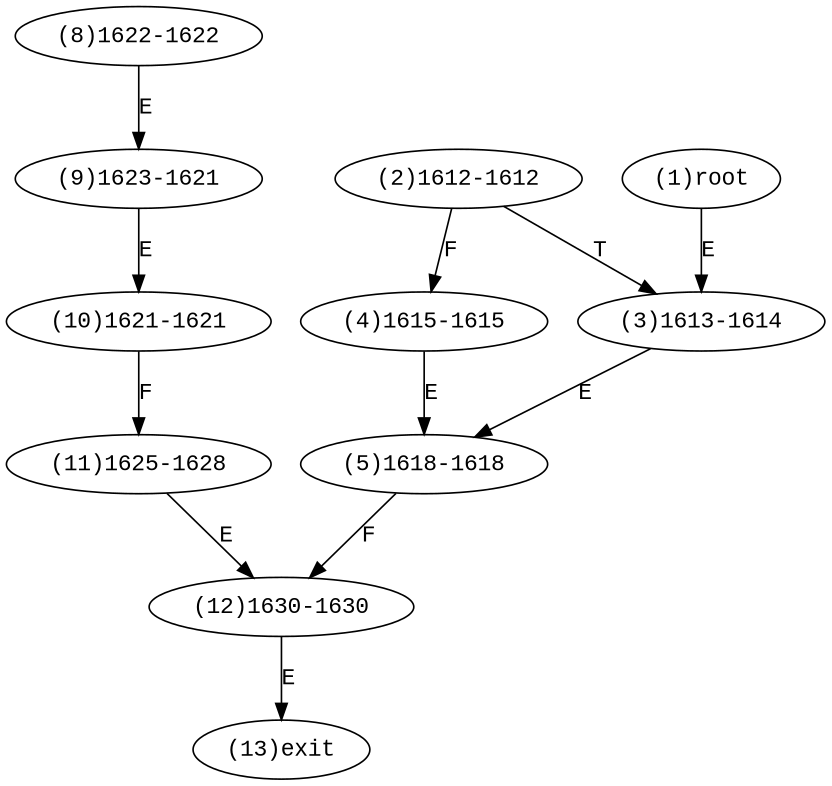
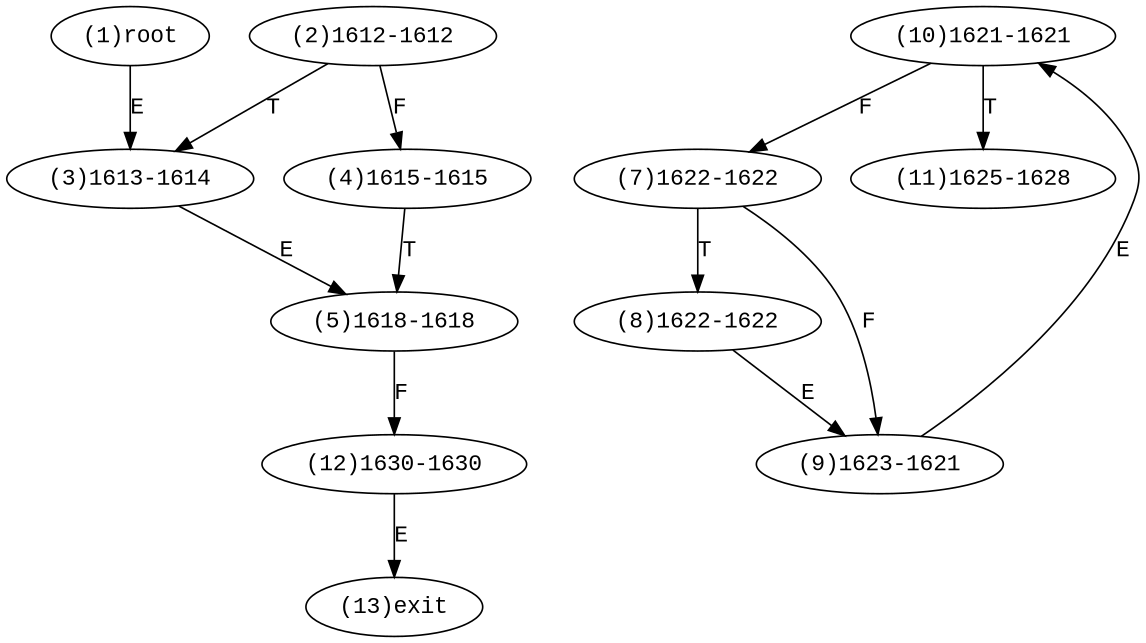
node "(7)1622-1622": added
edge "(10)1621-1621" -> "(11)1625-1628": label "F" -> "T"
edge "(4)1615-1615" -> "(5)1618-1618": label "E" -> "T"
edge "(11)1625-1628" -> "(12)1630-1630": removed, label "E"
